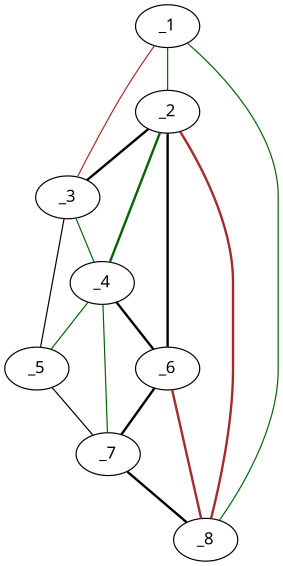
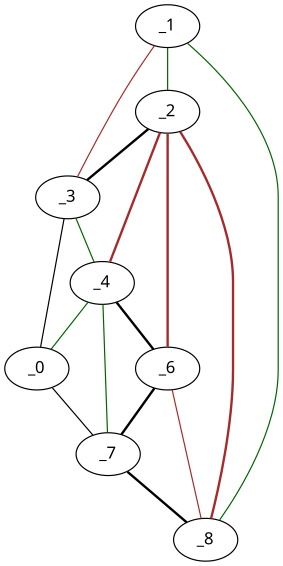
edge "_2" -- "_4": color darkgreen -> brown
edge "_2" -- "_6": color black -> brown
node "_5": label "_5" -> "_0"
edge "_6" -- "_8": style bold -> solid
